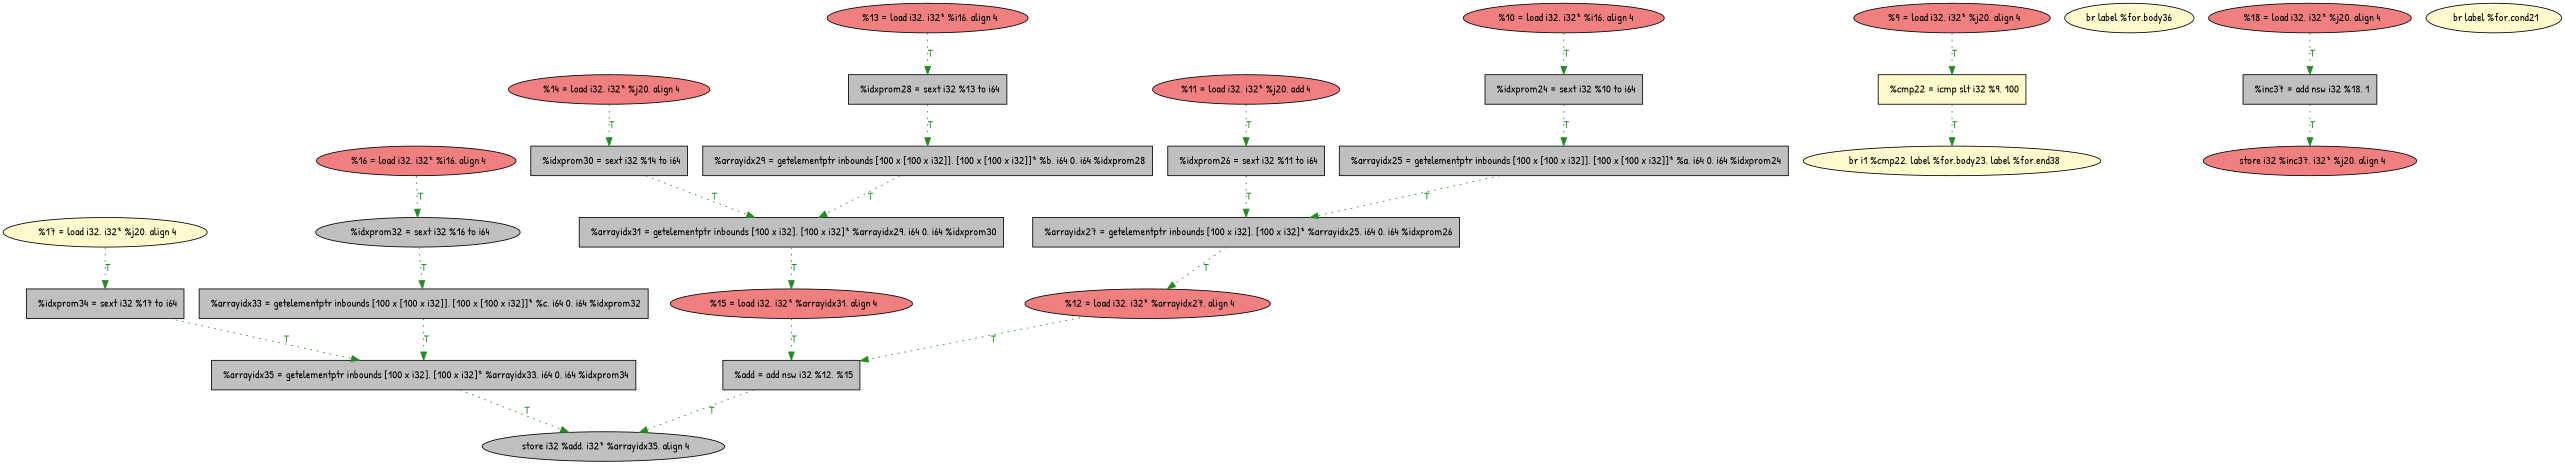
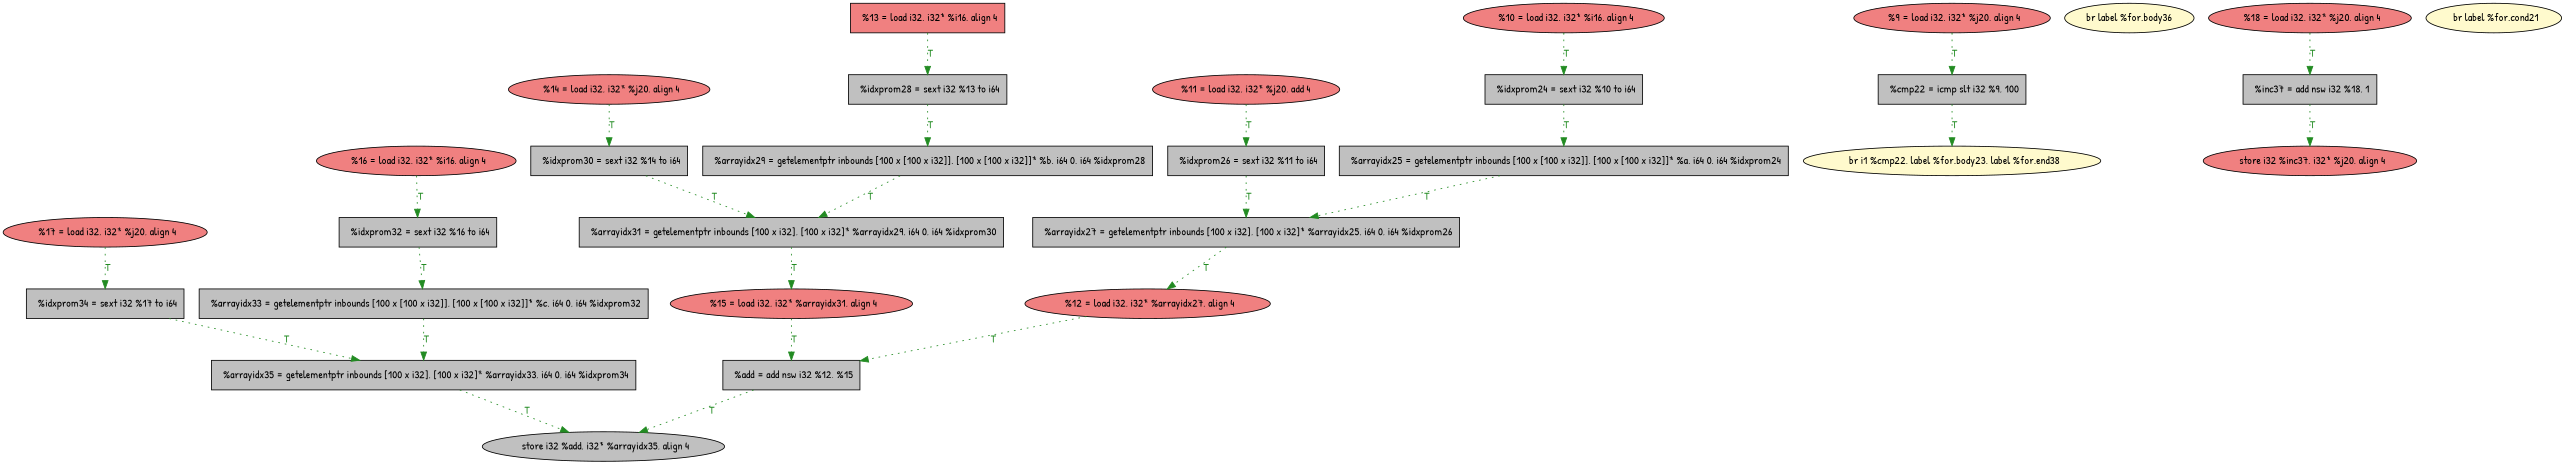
node "%13 = load i32, i32* %i16, align 4": shape ellipse -> box
node "%cmp22 = icmp slt i32 %9, 100": fillcolor lemonchiffon -> grey
node "%17 = load i32, i32* %j20, align 4": fillcolor lemonchiffon -> lightcoral
node "%idxprom32 = sext i32 %16 to i64": shape ellipse -> box
